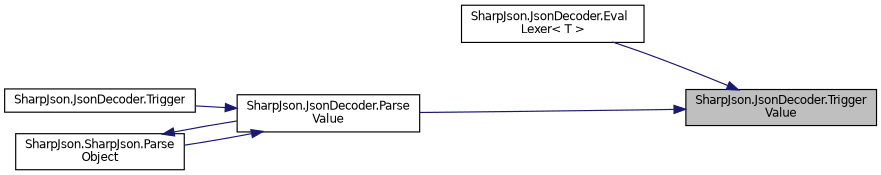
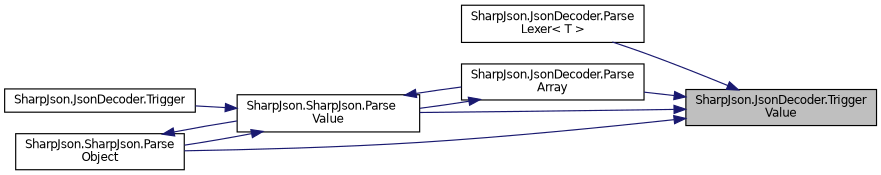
node "SharpJson.JsonDecoder.Eval Lexer< T >": label "SharpJson.JsonDecoder.Eval Lexer< T >" -> "SharpJson.JsonDecoder.Parse Lexer< T >"
node "SharpJson.JsonDecoder.Parse Array": added
node "SharpJson.JsonDecoder.Parse Value": label "SharpJson.JsonDecoder.Parse Value" -> "SharpJson.SharpJson.Parse Value"
edge "SharpJson.SharpJson.Parse Object" -> "SharpJson.JsonDecoder.Trigger Value": added
